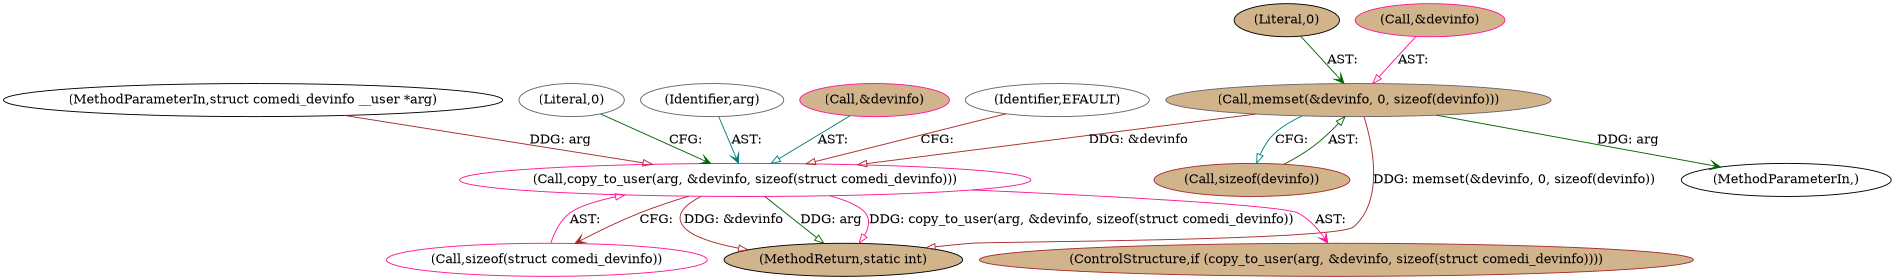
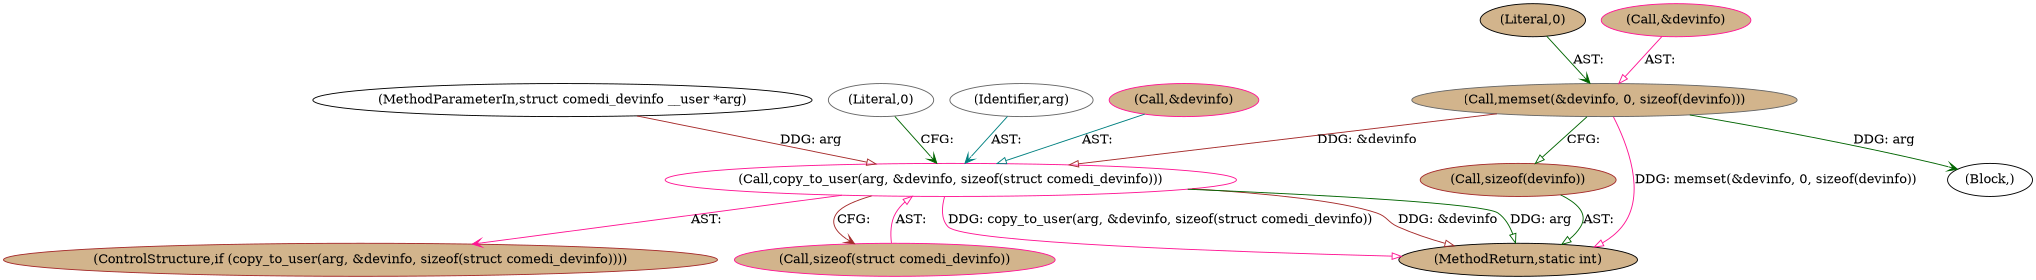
node "(Identifier,EFAULT)": removed
edge "(Call,memset(&devinfo, 0, sizeof(devinfo)))" -> "(Call,sizeof(devinfo))": color teal -> darkgreen
edge "(Call,sizeof(devinfo))" -> "(Call,memset(&devinfo, 0, sizeof(devinfo)))": now "(Call,sizeof(devinfo))" -> "(MethodReturn,static int)"
node "(MethodParameterIn,)": label "(MethodParameterIn,)" -> "(Block,)"
edge "(Call,memset(&devinfo, 0, sizeof(devinfo)))" -> "(MethodReturn,static int)": color brown -> deeppink
node "(Call,sizeof(struct comedi_devinfo))": fillcolor white -> tan
